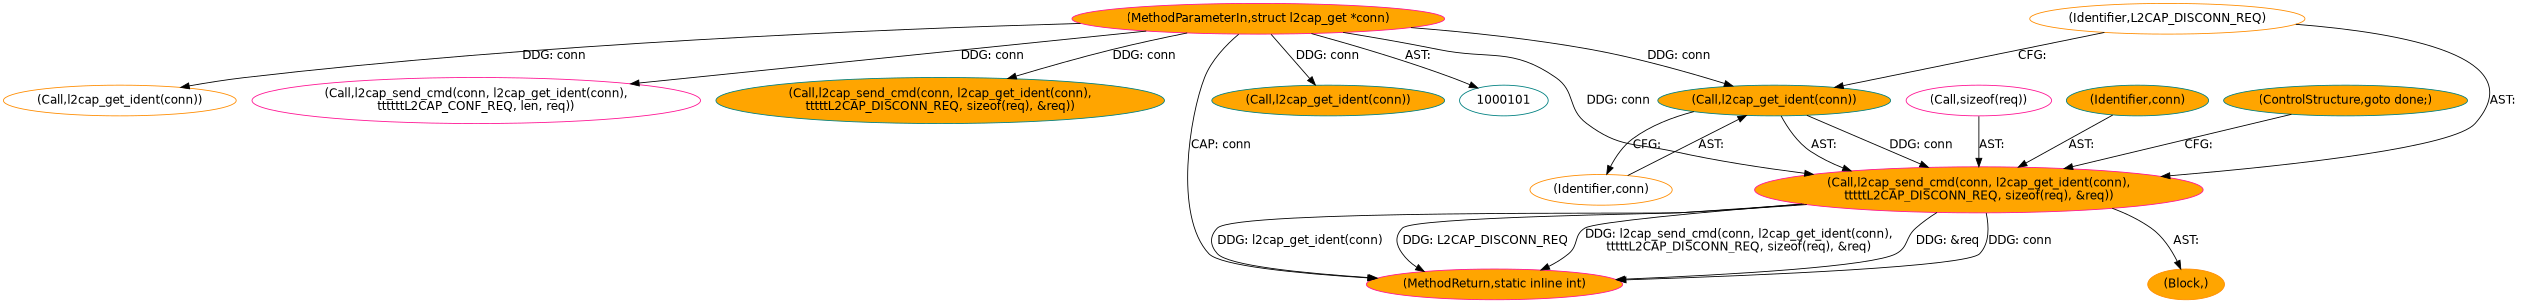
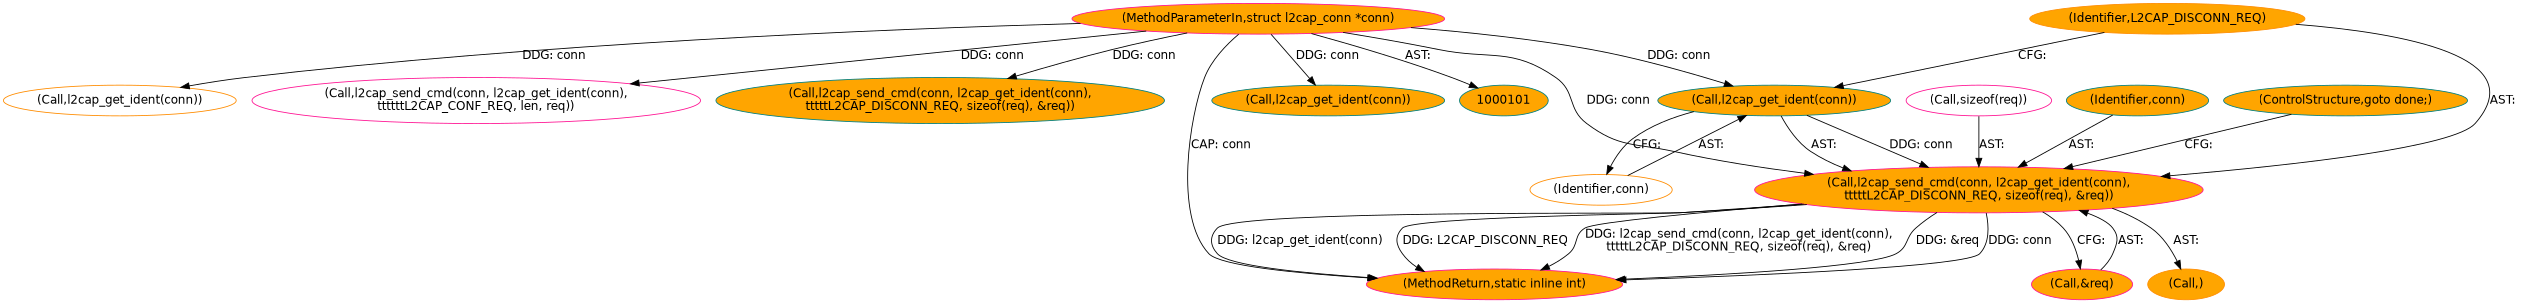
node "(MethodParameterIn,struct l2cap_get *conn)": label "(MethodParameterIn,struct l2cap_get *conn)" -> "(MethodParameterIn,struct l2cap_conn *conn)"
node "(Identifier,L2CAP_DISCONN_REQ)": fillcolor white -> orange
node "1000101": fillcolor white -> orange
node "(Call,&req)": added
node "(Block,)": label "(Block,)" -> "(Call,)"
